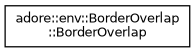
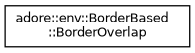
node "adore::env::BorderOverlap ::BorderOverlap": label "adore::env::BorderOverlap ::BorderOverlap" -> "adore::env::BorderBased ::BorderOverlap"
